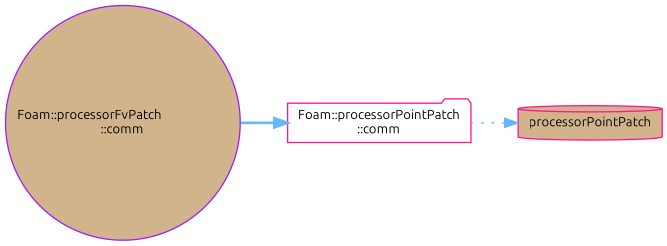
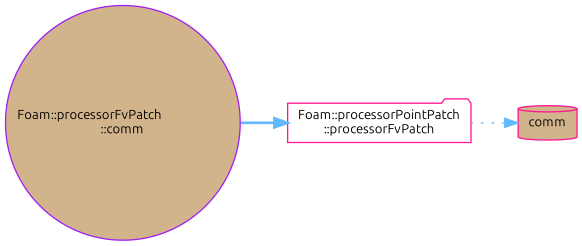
node "Foam::processorPointPatch ::comm": label "Foam::processorPointPatch ::comm" -> "Foam::processorPointPatch ::processorFvPatch"
node "processorPointPatch": label "processorPointPatch" -> "comm"
